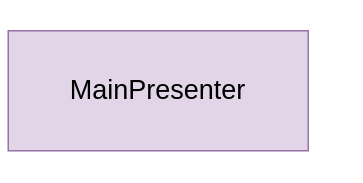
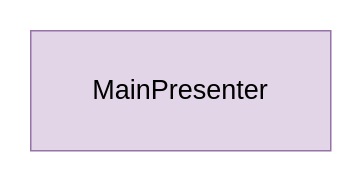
node "MainPresenter": moved (158, 91) -> (181, 91)
